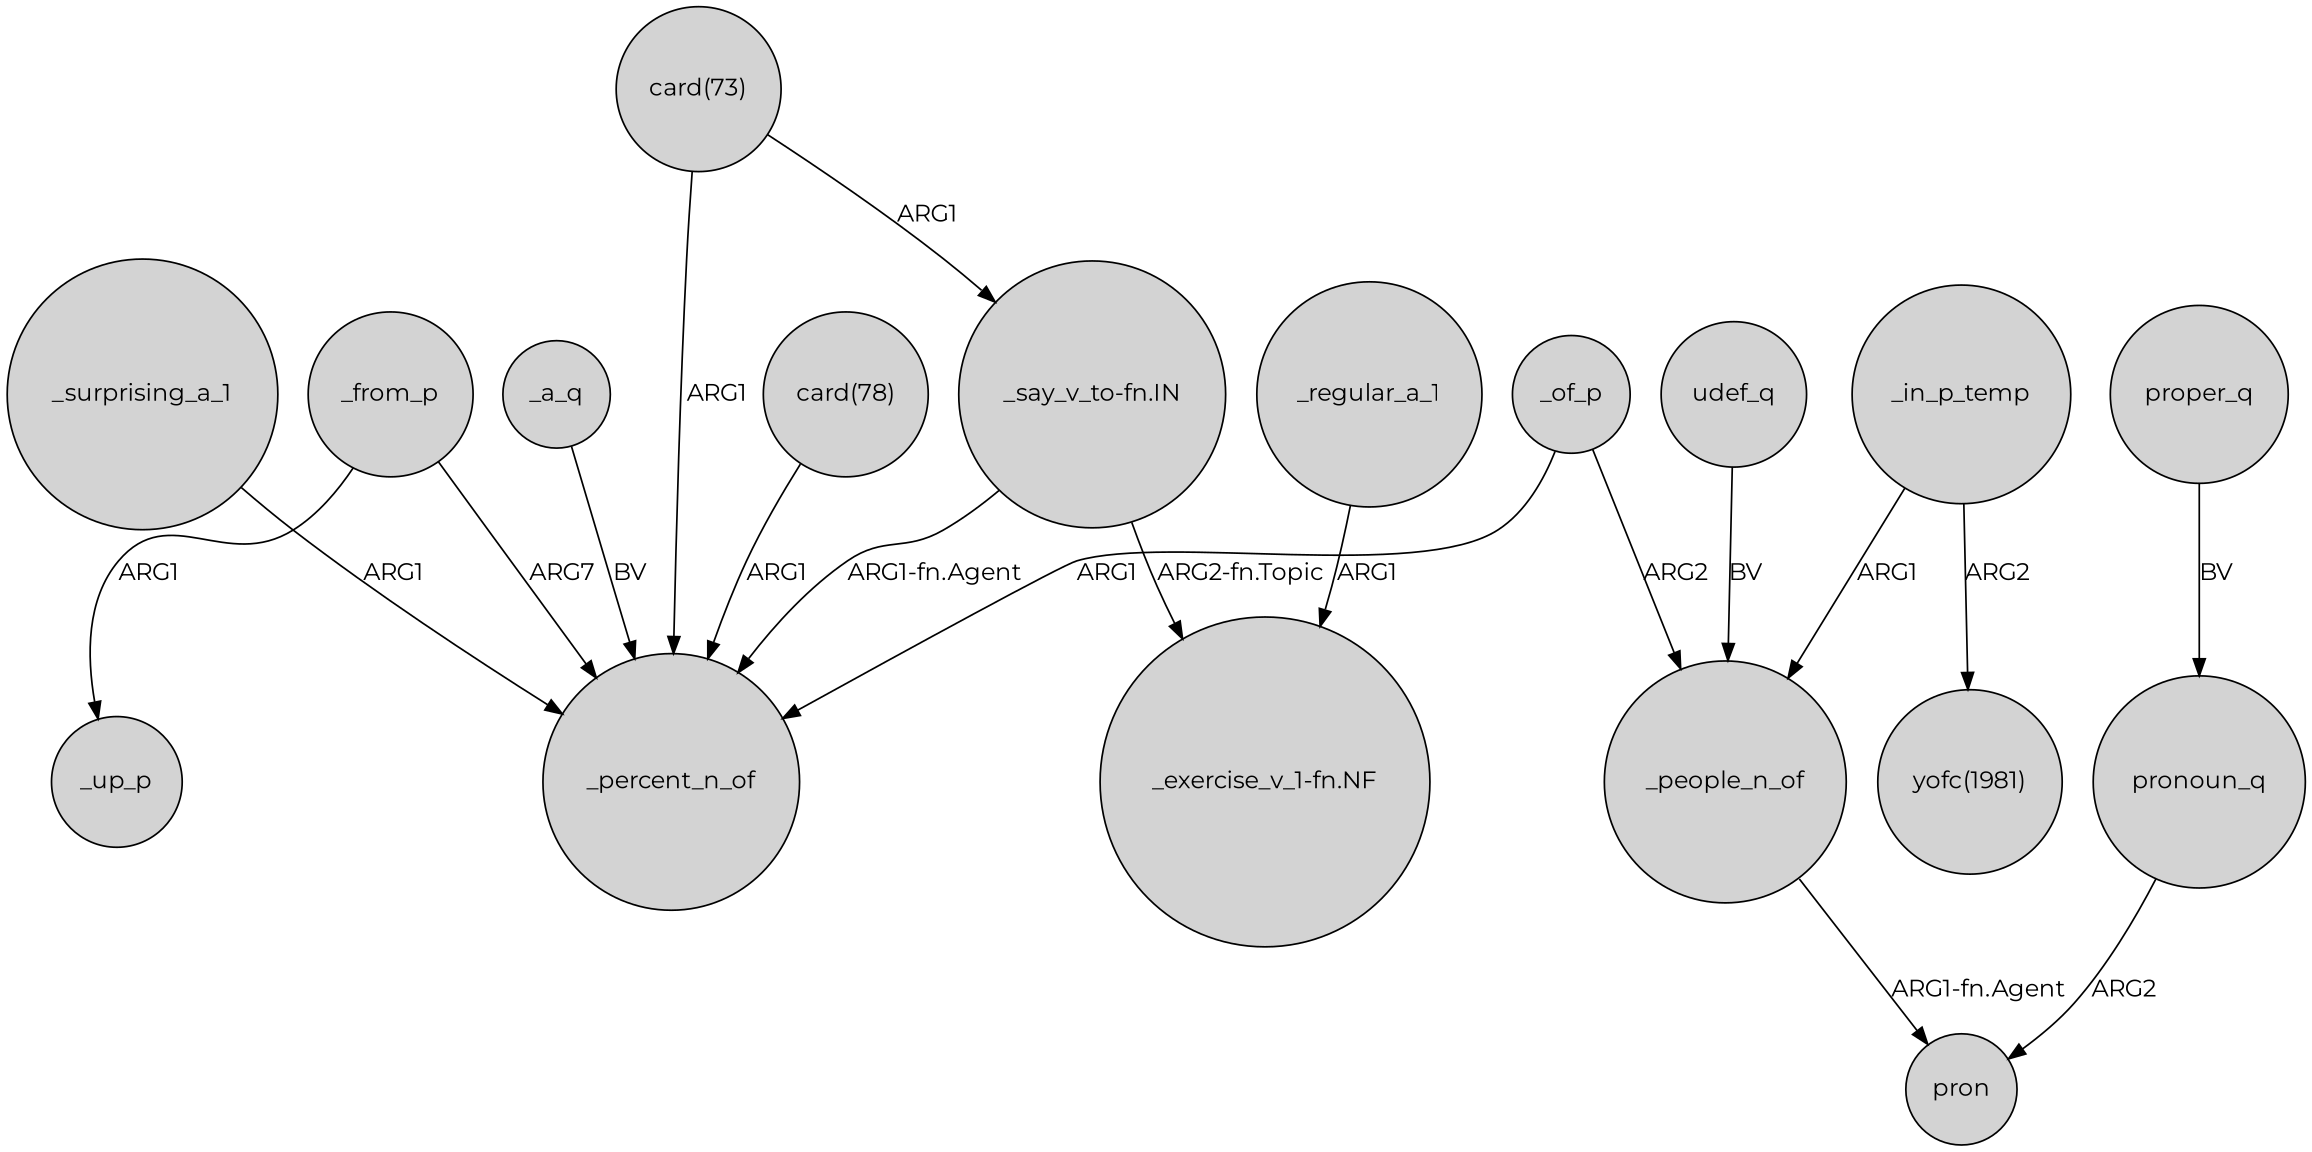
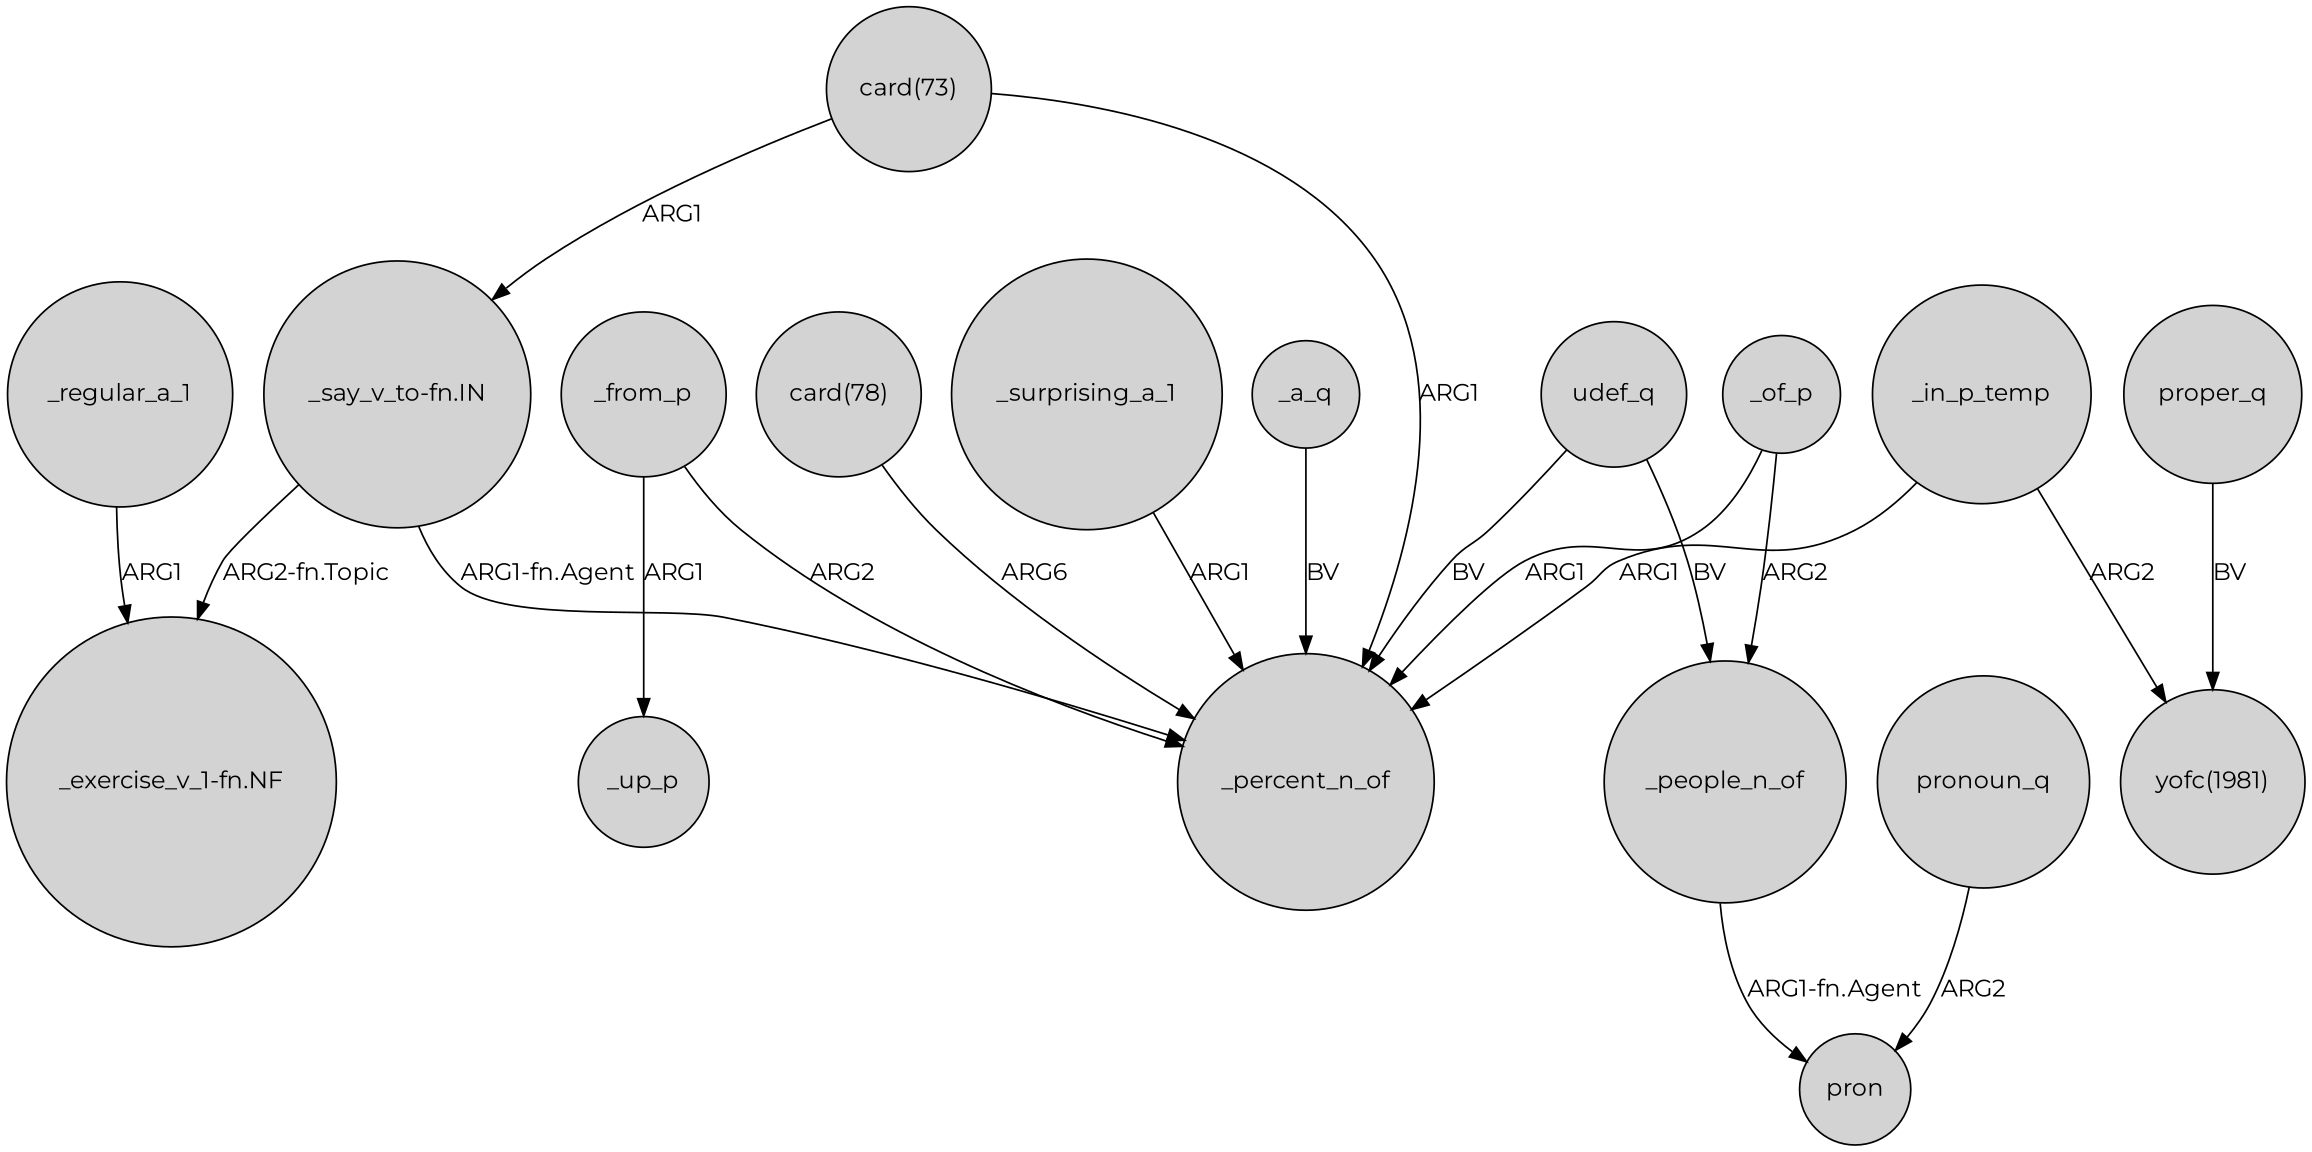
edge "udef_q" -> "_percent_n_of": added, label "BV"
edge "proper_q" -> "pronoun_q": now "proper_q" -> "yofc(1981)"
edge "_from_p" -> "_percent_n_of": label "ARG7" -> "ARG2"
edge "card(78)" -> "_percent_n_of": label "ARG1" -> "ARG6"
edge "_in_p_temp" -> "_people_n_of": now "_in_p_temp" -> "_percent_n_of"
